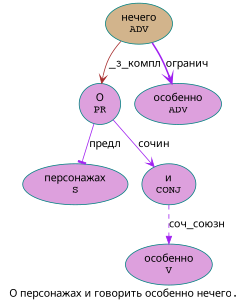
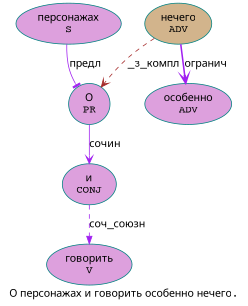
edge "нечего ADV" -> "О PR": style solid -> dashed
edge "О PR" -> "персонажах S": reversed
node "особенно V": label "особенно V" -> "говорить V"
